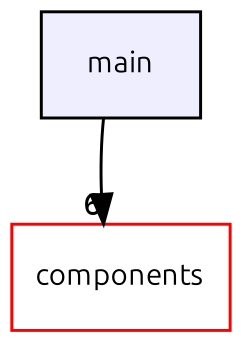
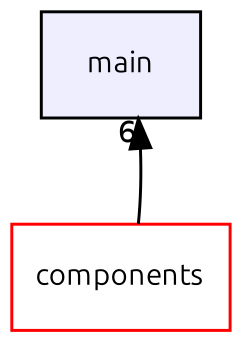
edge "main" -> "components": reversed
